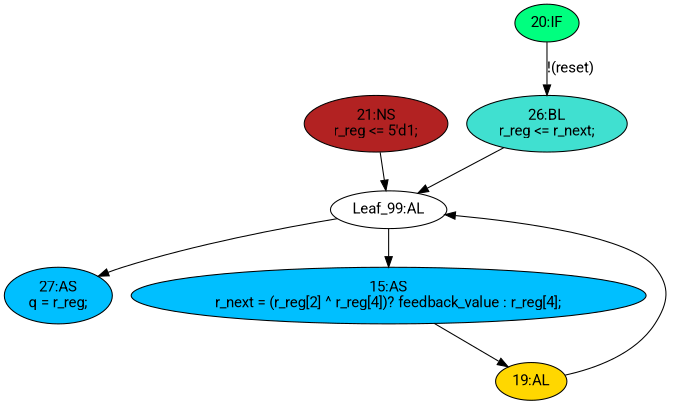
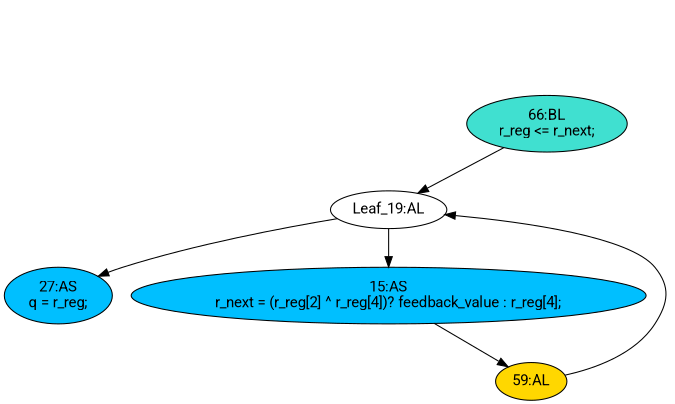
node "20:IF": removed
node "21:NS r_reg <= 5'd1;": removed
node "26:BL r_reg <= r_next;": label "26:BL r_reg <= r_next;" -> "66:BL r_reg <= r_next;"
node "Leaf_99:AL": label "Leaf_99:AL" -> "Leaf_19:AL"
node "19:AL": label "19:AL" -> "59:AL"
